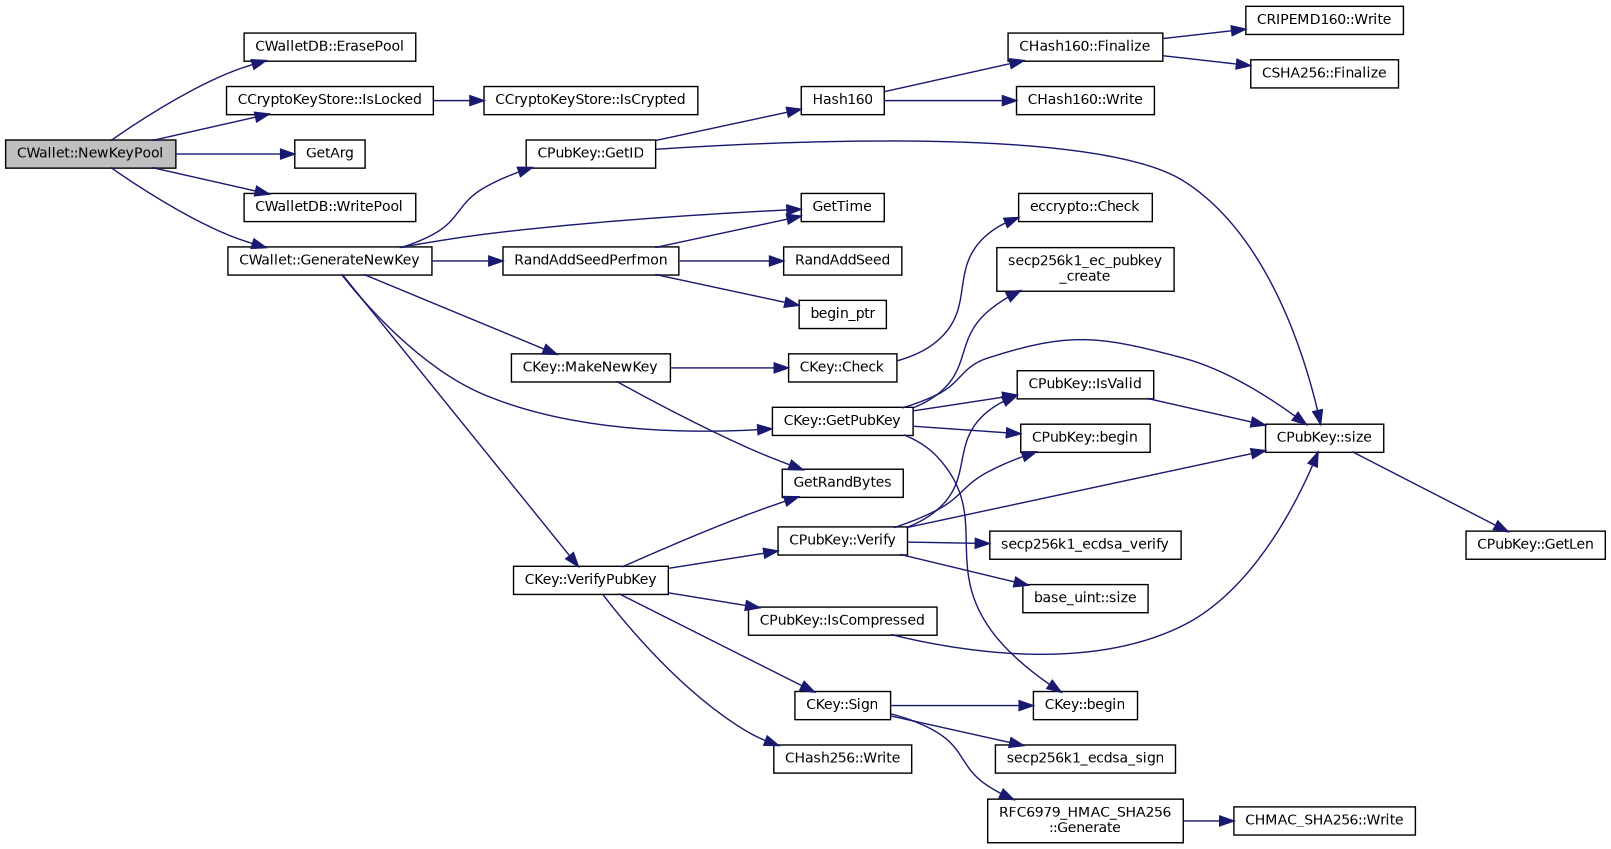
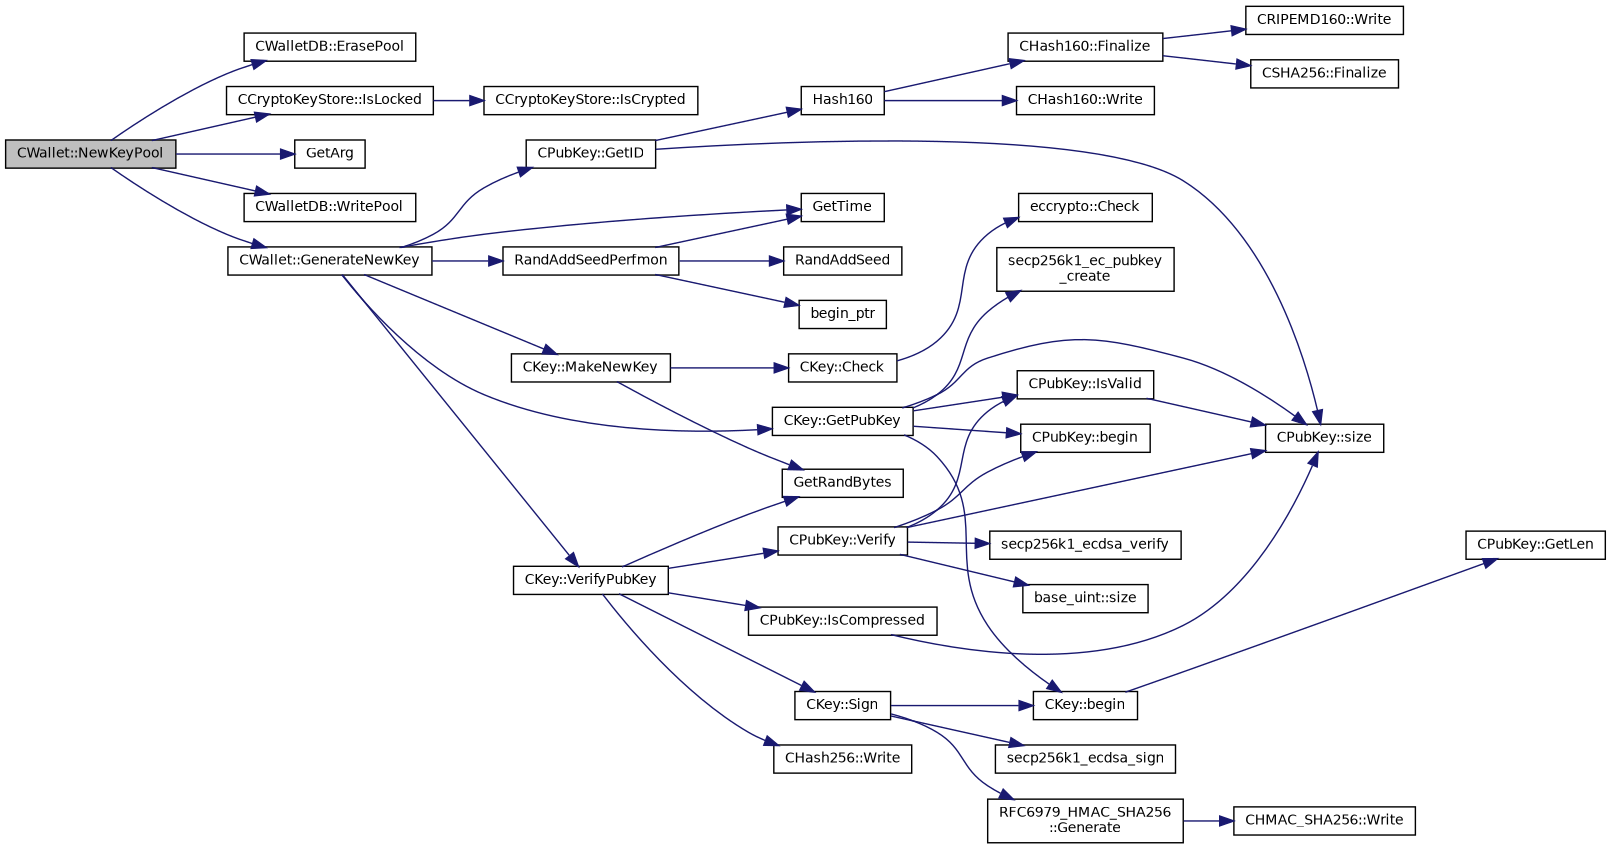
edge "CPubKey::size" -> "CPubKey::GetLen": now "CKey::begin" -> "CPubKey::GetLen"
